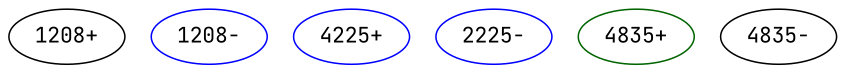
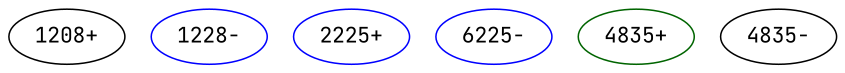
node "1208-": label "1208-" -> "1228-"
node "4225+": label "4225+" -> "2225+"
node "2225-": label "2225-" -> "6225-"
